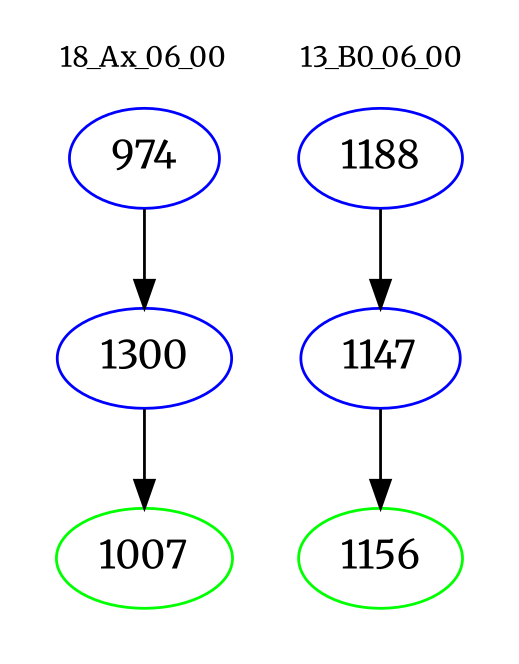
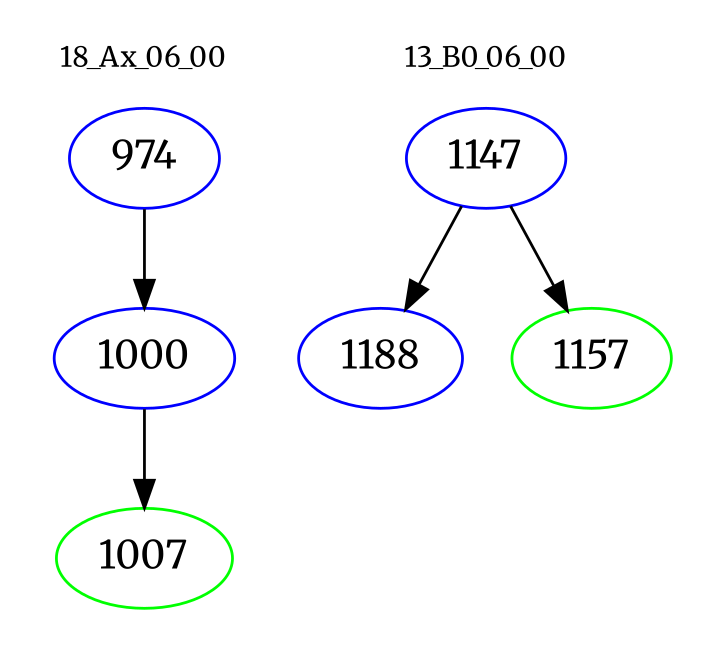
edge "1188" -> "1147": reversed
node "1300": label "1300" -> "1000"
node "1156": label "1156" -> "1157"
